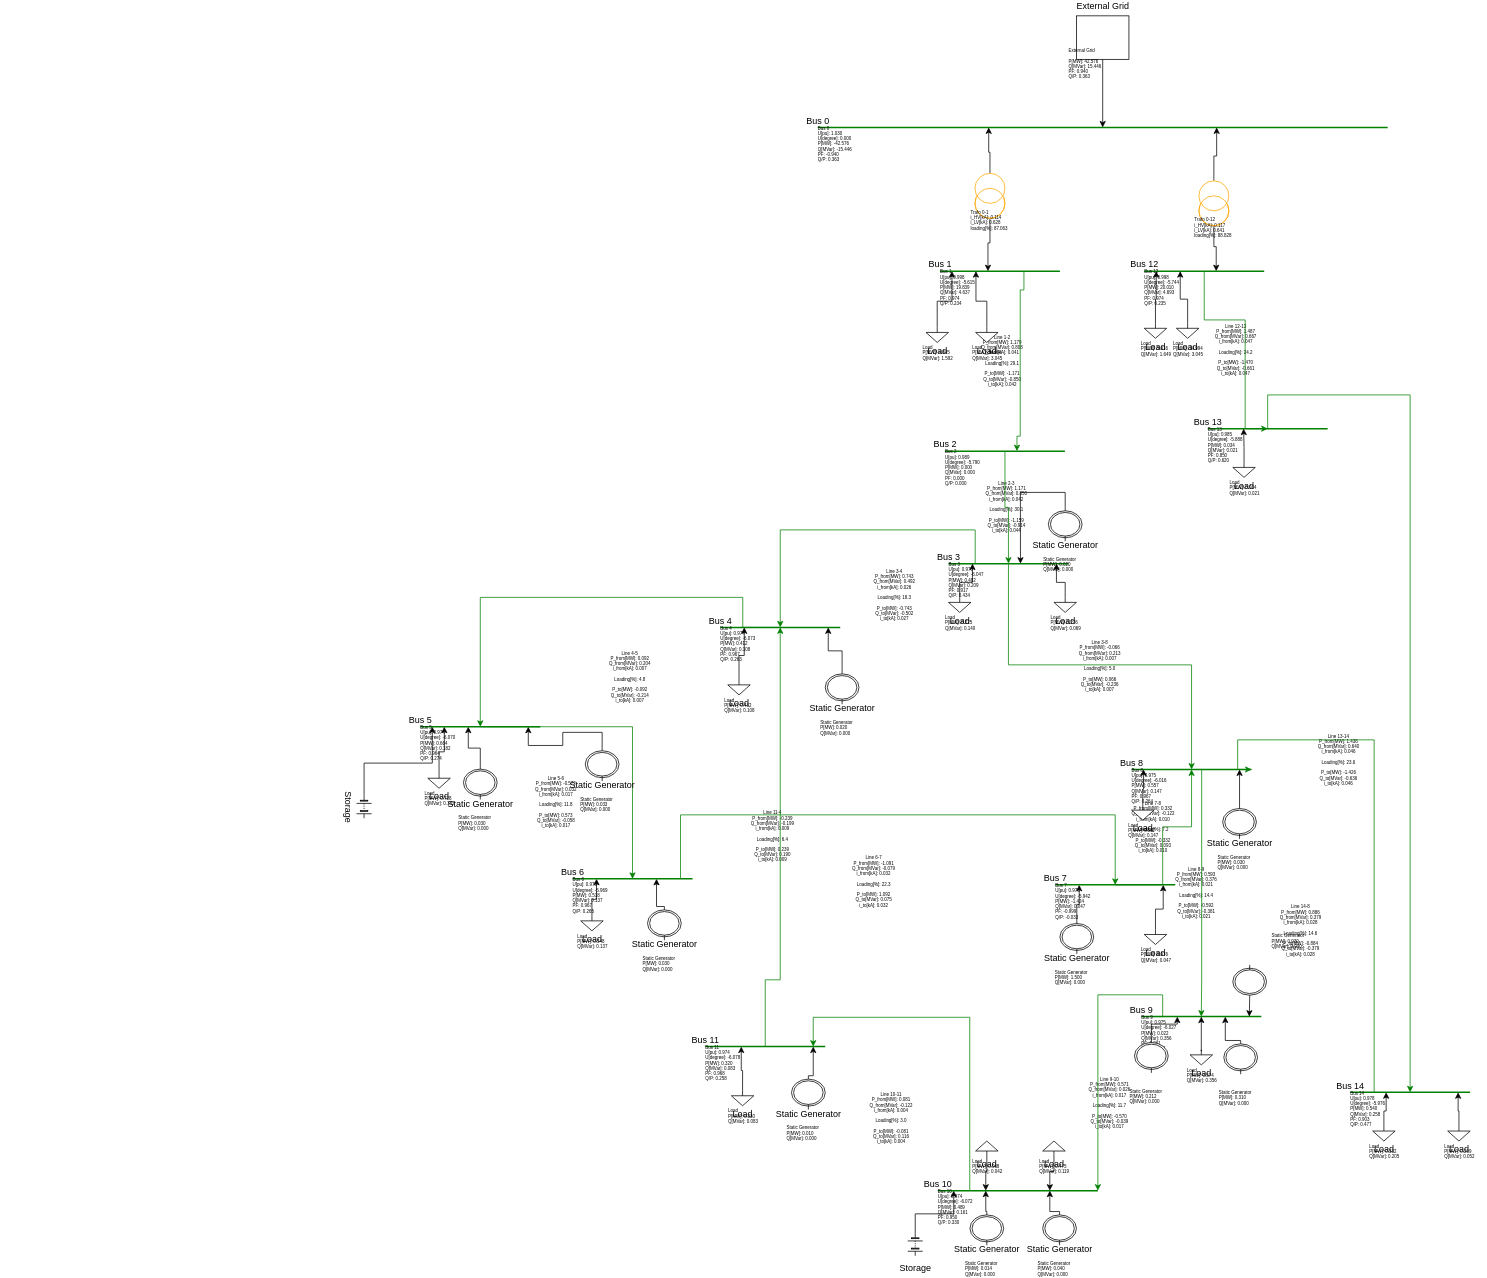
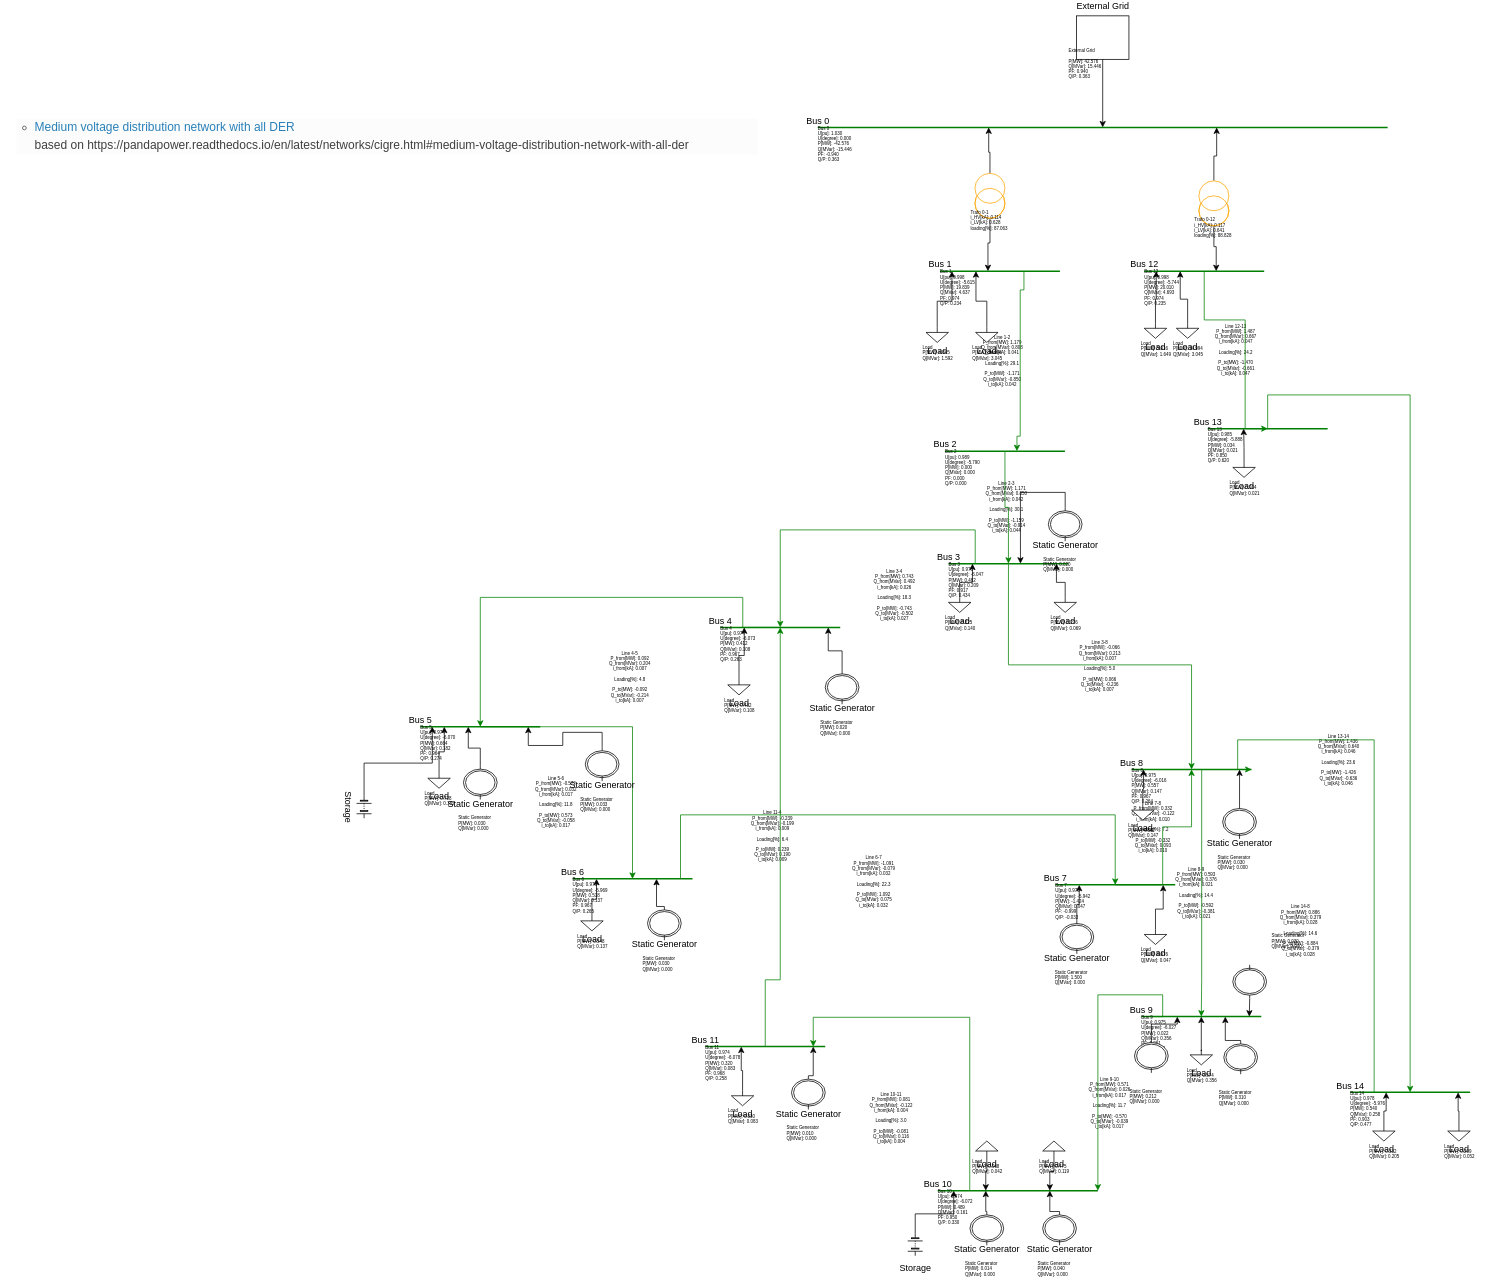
node "Medium voltage distribution network with all DER based on https://pandapower.readthedocs.io/en/latest/networks/cigre.html#medium-voltage-distribution-network-with-all-der": added
